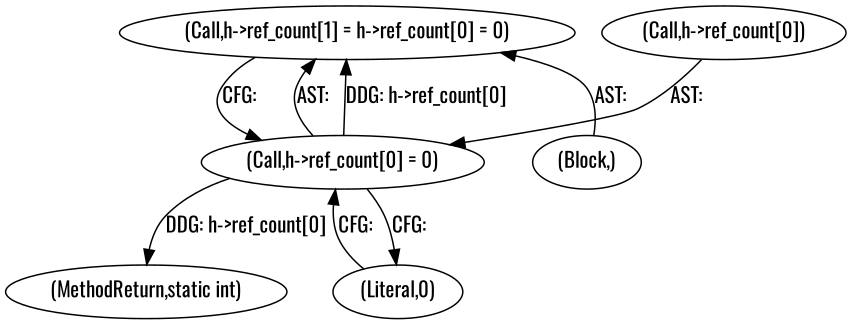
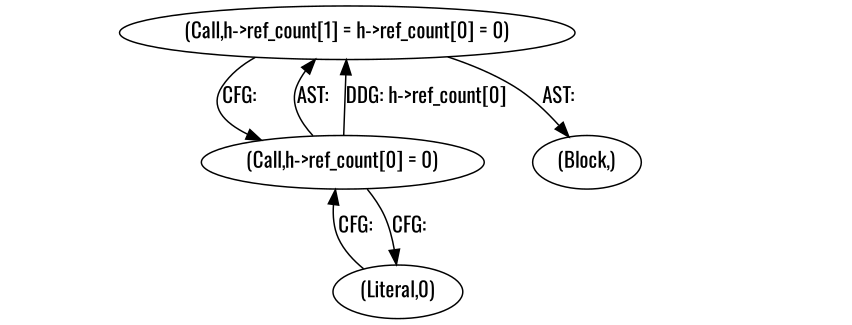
node "(Call,h->ref_count[0])": removed
edge "(Block,)" -> "(Call,h->ref_count[1] = h->ref_count[0] = 0)": reversed
node "(MethodReturn,static int)": removed
